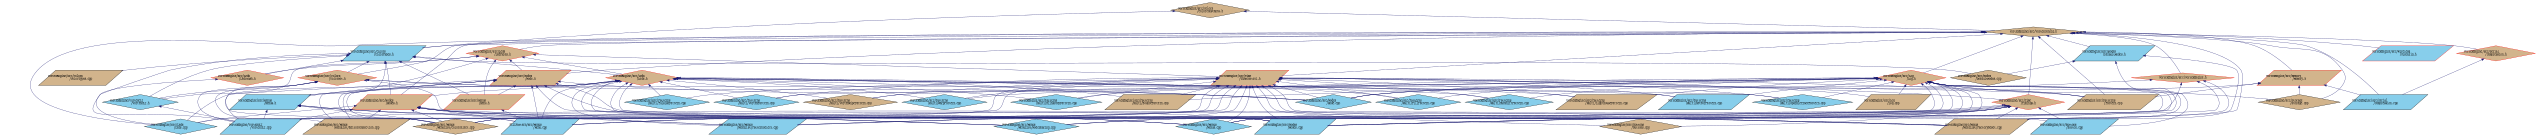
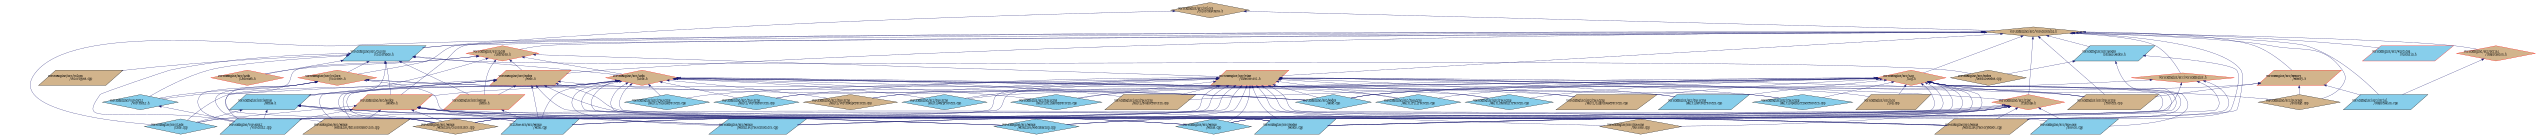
edge "VortexEngine/src/Leds /Leds.cpp" -> "VortexEngine/src/Leds /LedStash.h": now "VortexEngine/src/Leds /Leds.cpp" -> "VortexEngine/src/Menus /Menus.h"
